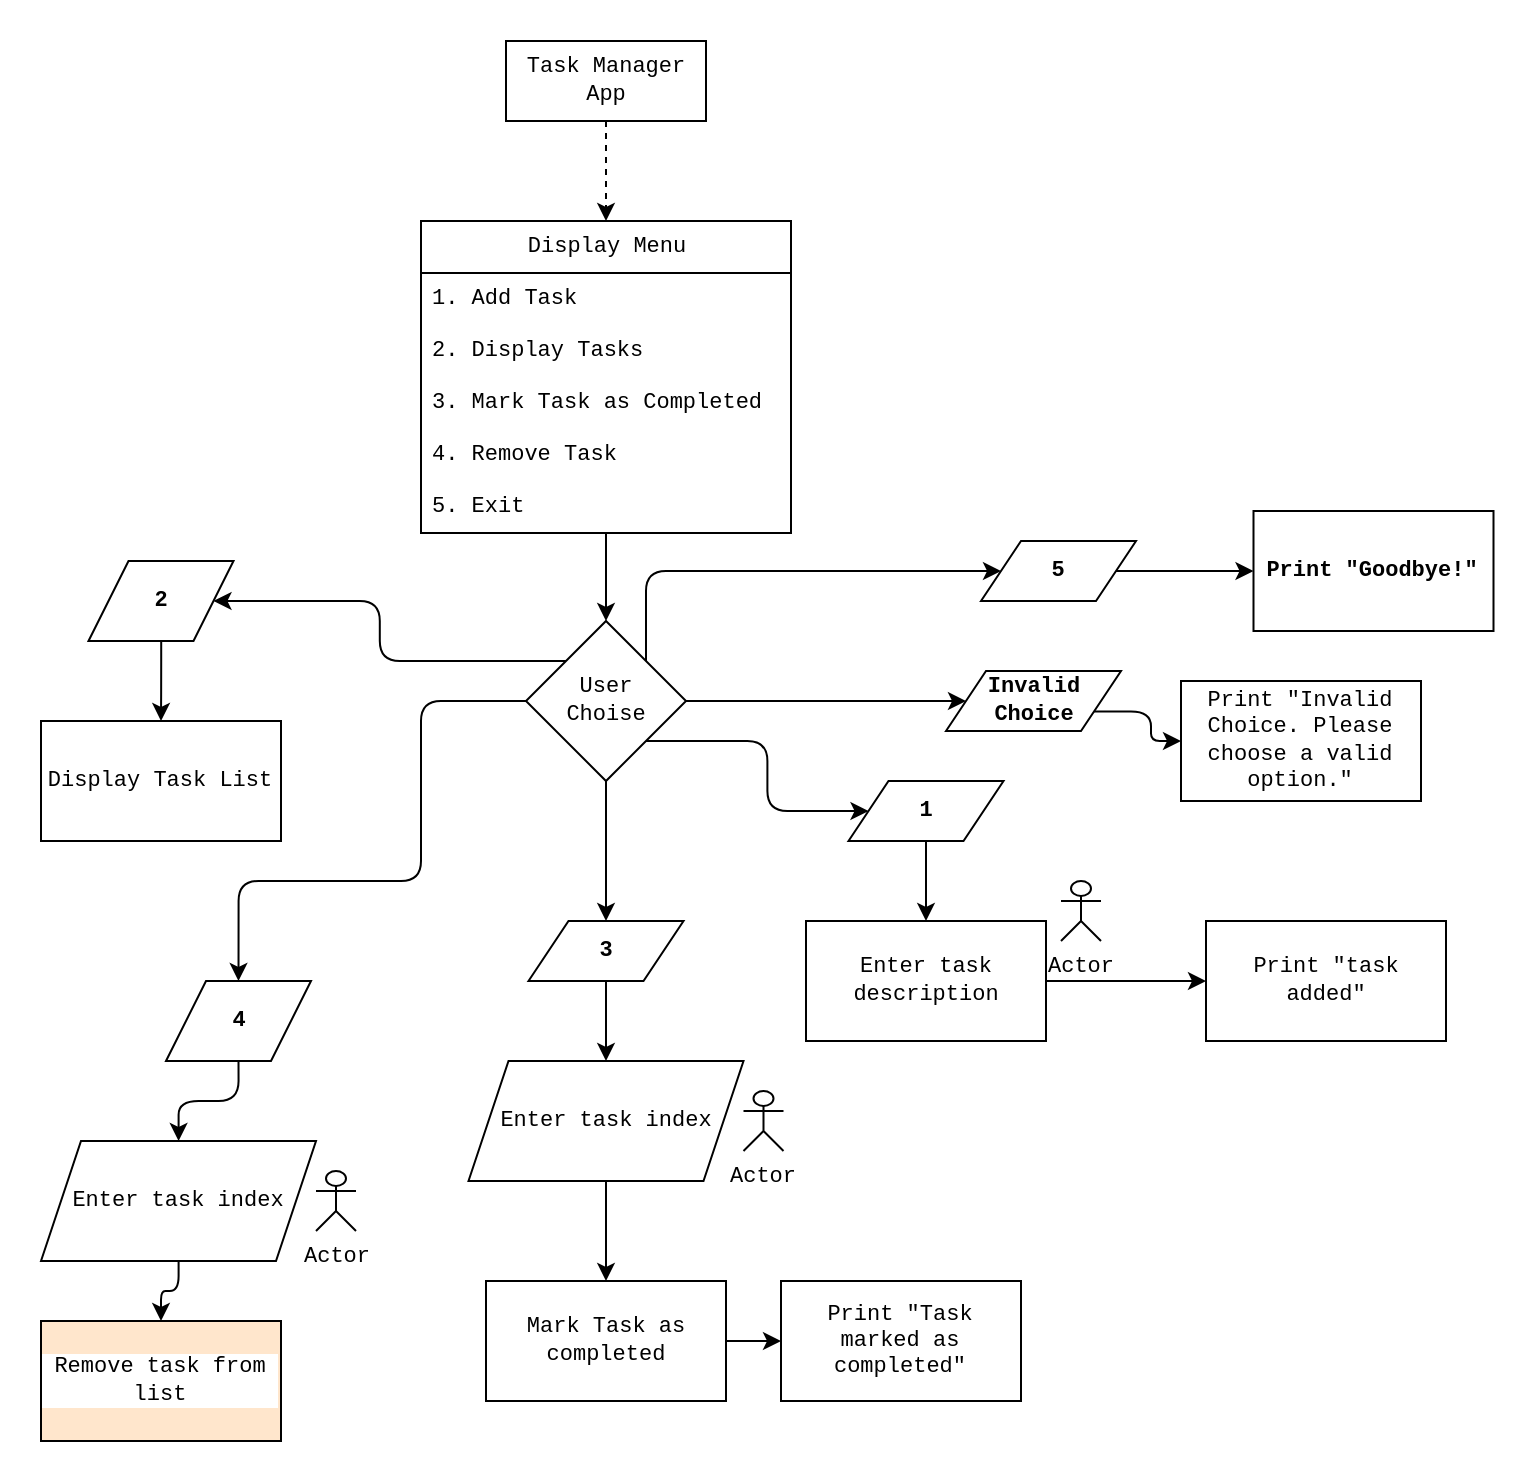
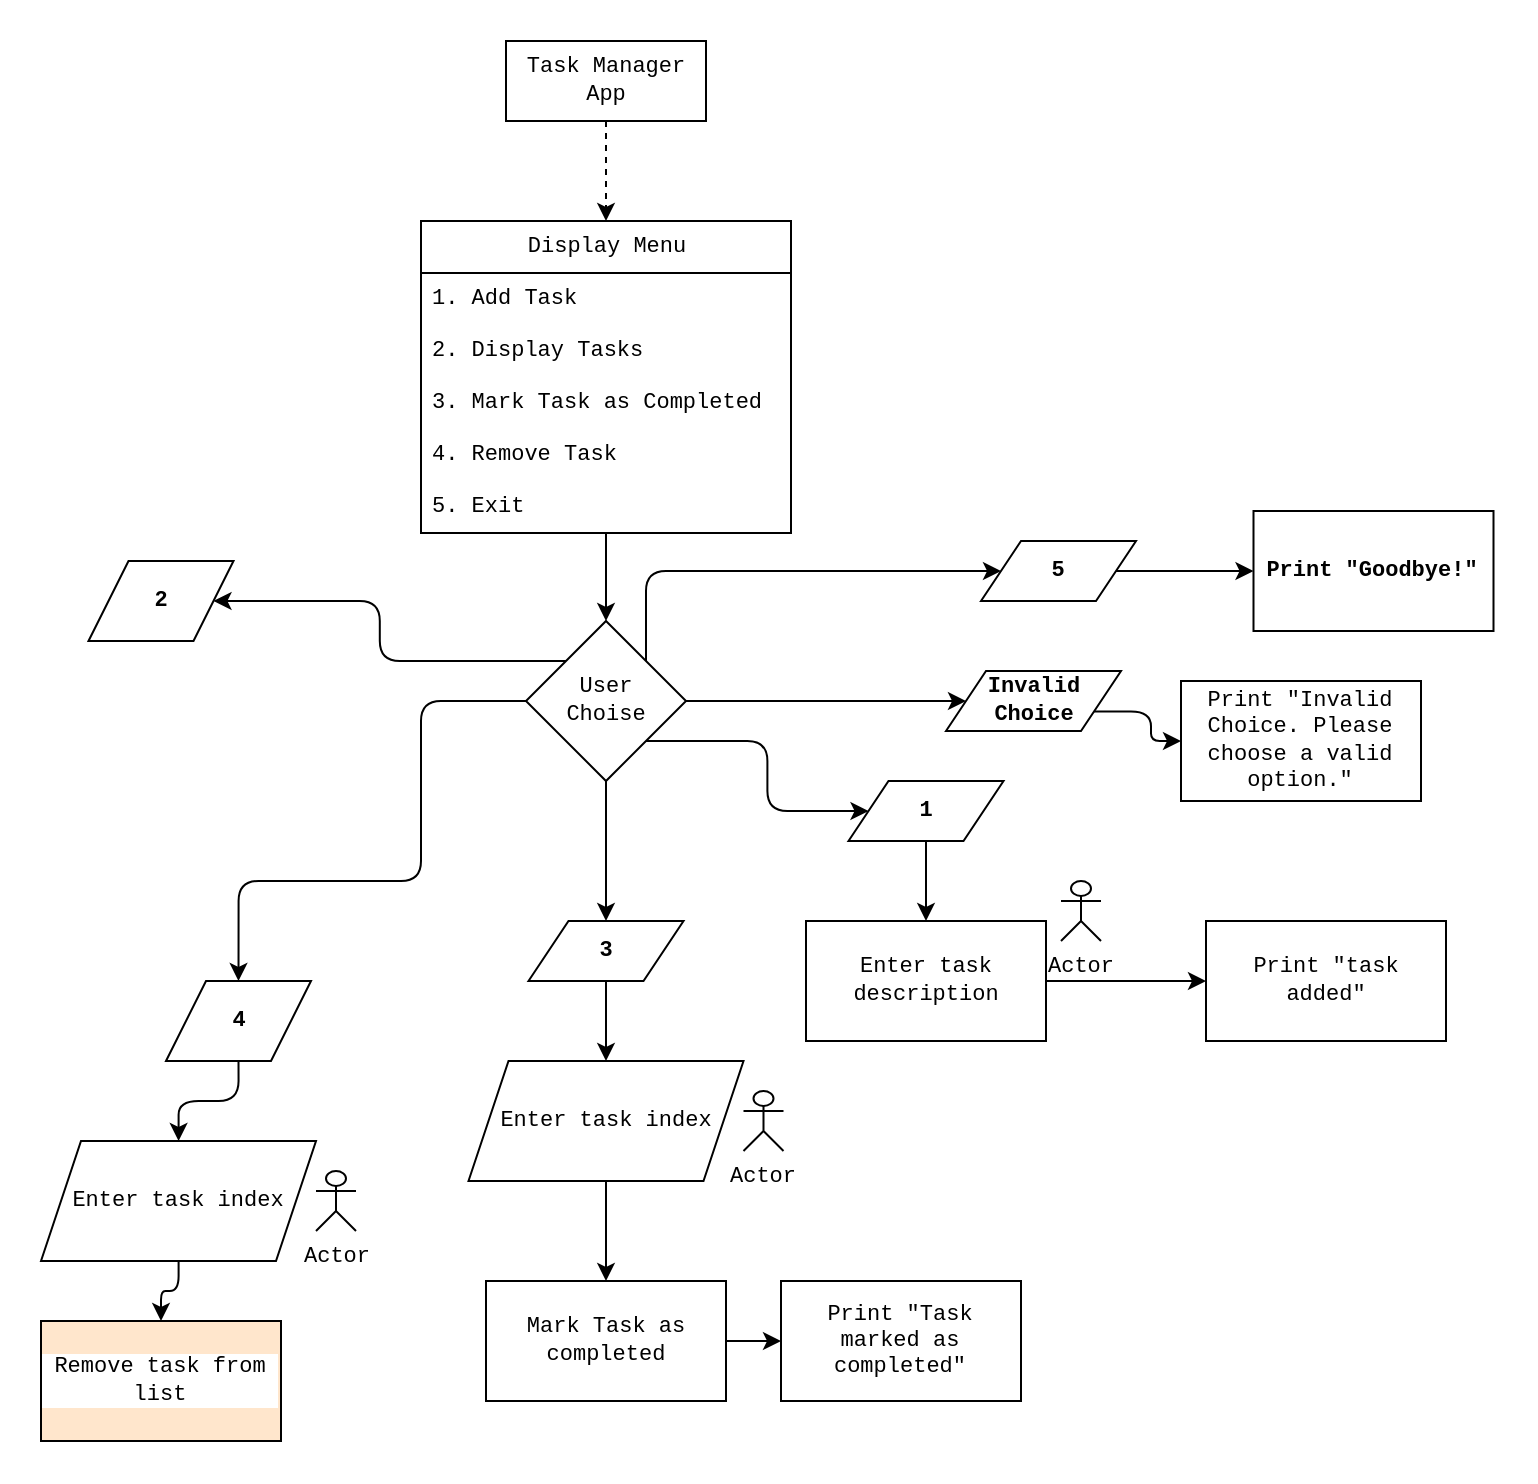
edge "2" -> "Display Task List": removed
node "Display Task List": removed
